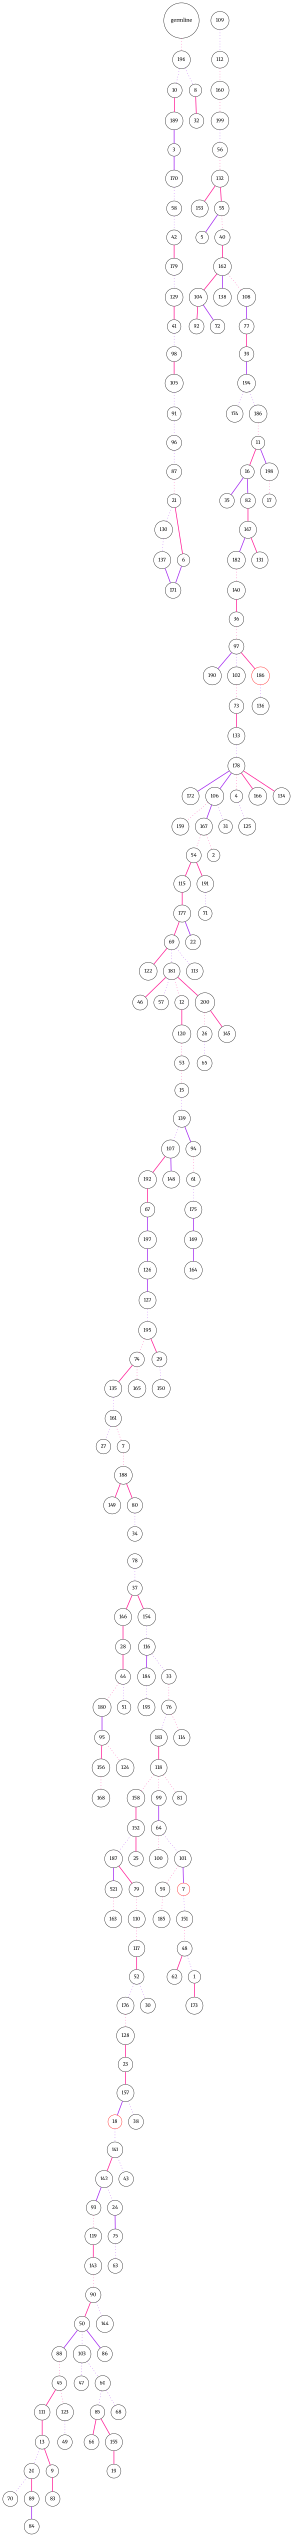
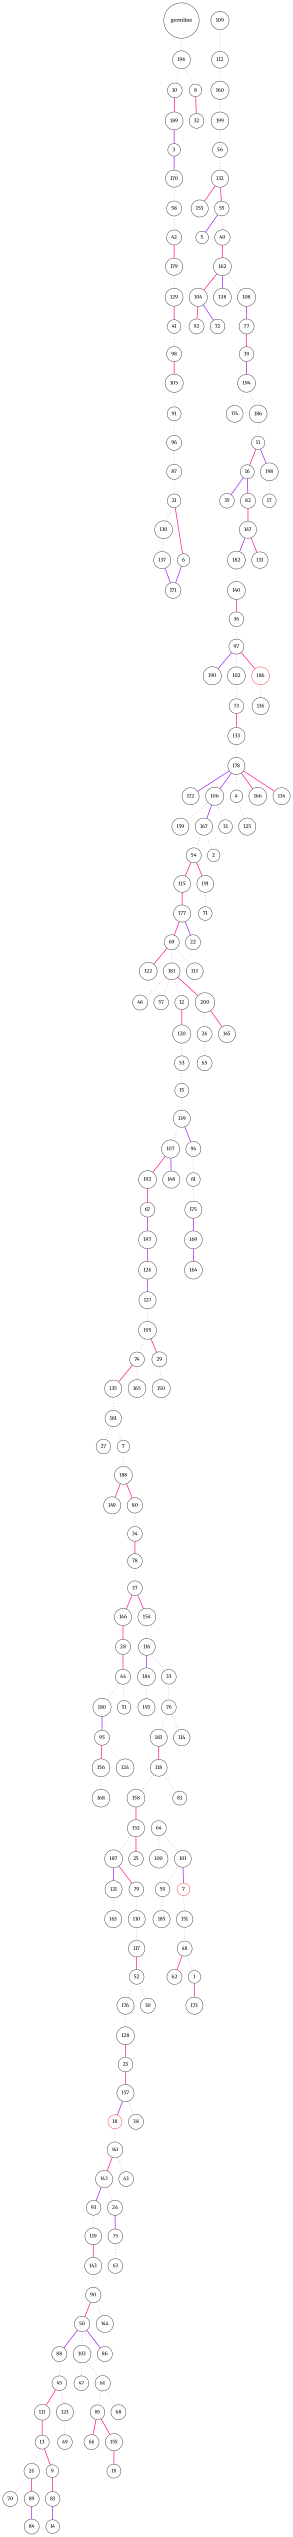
edge "181" -- "46": style bold -> dotted
edge "34" -- "78": added
node "99": removed
node "521": label "521" -> "121"
node "14": added
